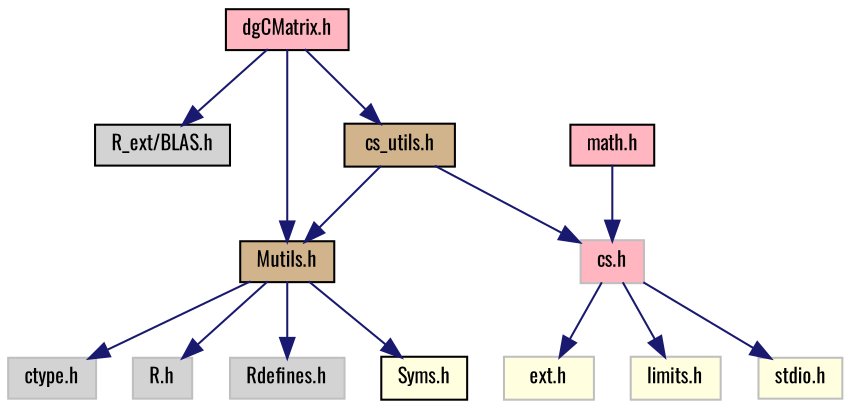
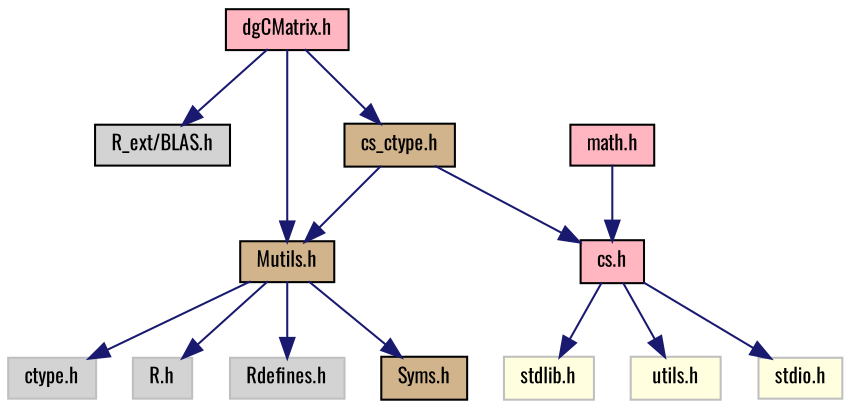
node "cs_utils.h": label "cs_utils.h" -> "cs_ctype.h"
node "cs.h": color grey75 -> black
node "Syms.h": fillcolor lightyellow -> tan
node "ext.h": label "ext.h" -> "stdlib.h"
node "limits.h": label "limits.h" -> "utils.h"
